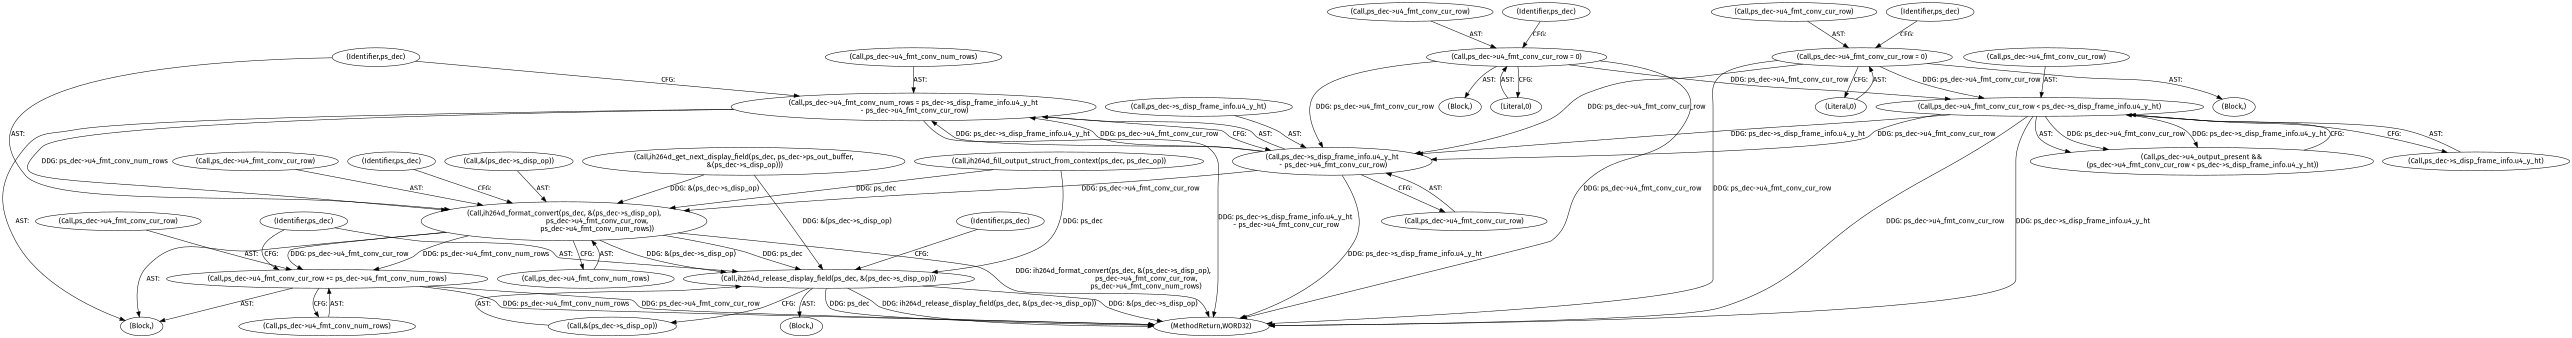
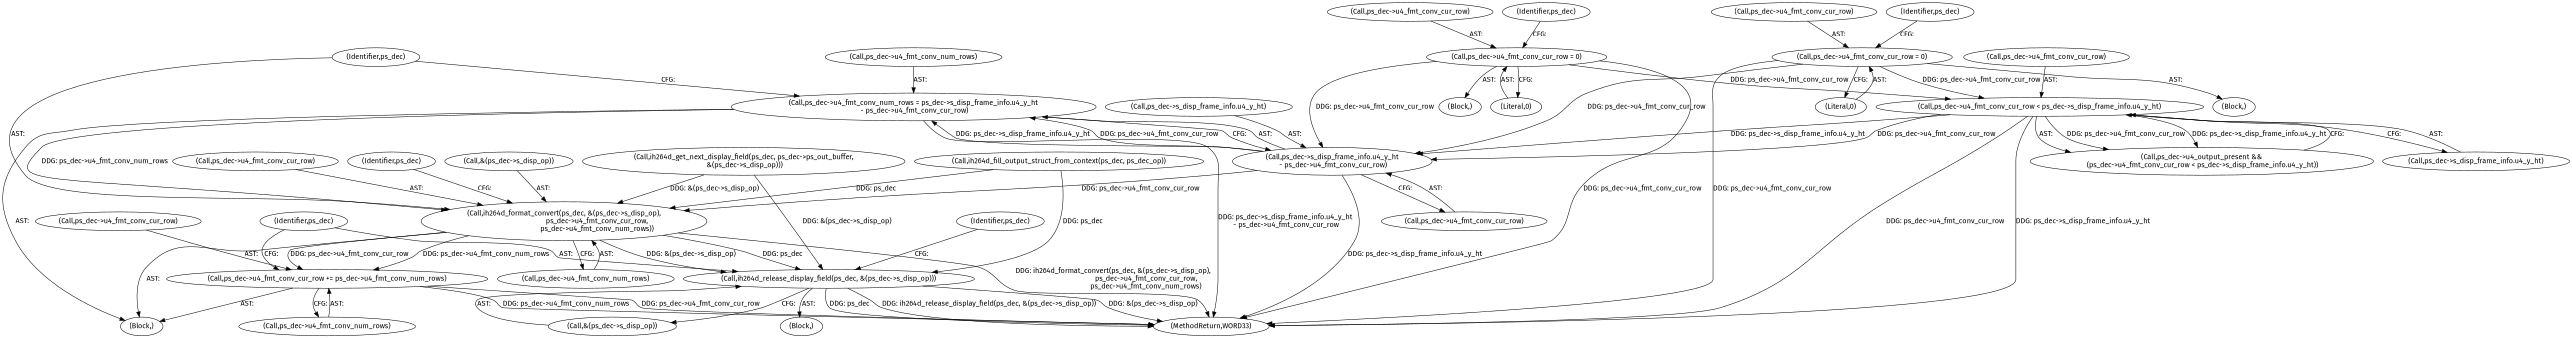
node "(MethodReturn,WORD32)": label "(MethodReturn,WORD32)" -> "(MethodReturn,WORD33)"
